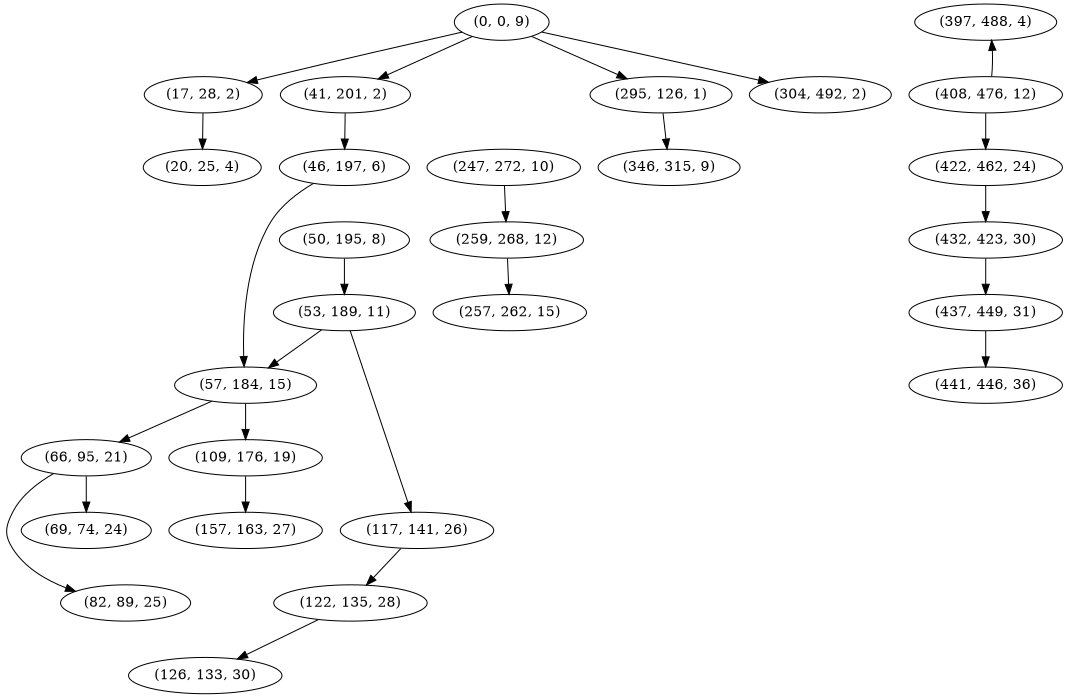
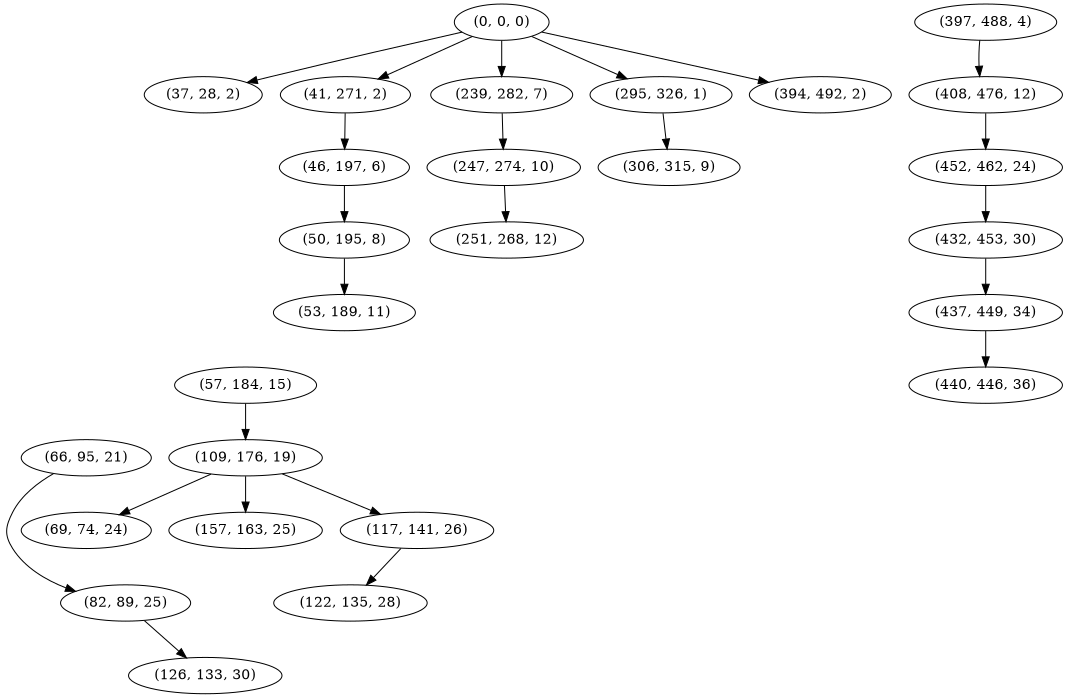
node "(0, 0, 9)": label "(0, 0, 9)" -> "(0, 0, 0)"
edge "(408, 476, 12)" -> "(397, 488, 4)": reversed
node "(17, 28, 2)": label "(17, 28, 2)" -> "(37, 28, 2)"
node "(41, 201, 2)": label "(41, 201, 2)" -> "(41, 271, 2)"
node "(239, 282, 7)": added
node "(295, 126, 1)": label "(295, 126, 1)" -> "(295, 326, 1)"
node "(304, 492, 2)": label "(304, 492, 2)" -> "(394, 492, 2)"
node "(20, 25, 4)": removed
node "(247, 272, 10)": label "(247, 272, 10)" -> "(247, 274, 10)"
node "(346, 315, 9)": label "(346, 315, 9)" -> "(306, 315, 9)"
node "(422, 462, 24)": label "(422, 462, 24)" -> "(452, 462, 24)"
node "(259, 268, 12)": label "(259, 268, 12)" -> "(251, 268, 12)"
node "(432, 423, 30)": label "(432, 423, 30)" -> "(432, 453, 30)"
edge "(46, 197, 6)" -> "(57, 184, 15)": now "(46, 197, 6)" -> "(50, 195, 8)"
node "(257, 262, 15)": removed
node "(437, 449, 31)": label "(437, 449, 31)" -> "(437, 449, 34)"
edge "(53, 189, 11)" -> "(57, 184, 15)": removed
node "(441, 446, 36)": label "(441, 446, 36)" -> "(440, 446, 36)"
edge "(53, 189, 11)" -> "(117, 141, 26)": now "(109, 176, 19)" -> "(117, 141, 26)"
edge "(57, 184, 15)" -> "(66, 95, 21)": removed
edge "(66, 95, 21)" -> "(69, 74, 24)": now "(109, 176, 19)" -> "(69, 74, 24)"
node "(157, 163, 27)": label "(157, 163, 27)" -> "(157, 163, 25)"
edge "(122, 135, 28)" -> "(126, 133, 30)": now "(82, 89, 25)" -> "(126, 133, 30)"
